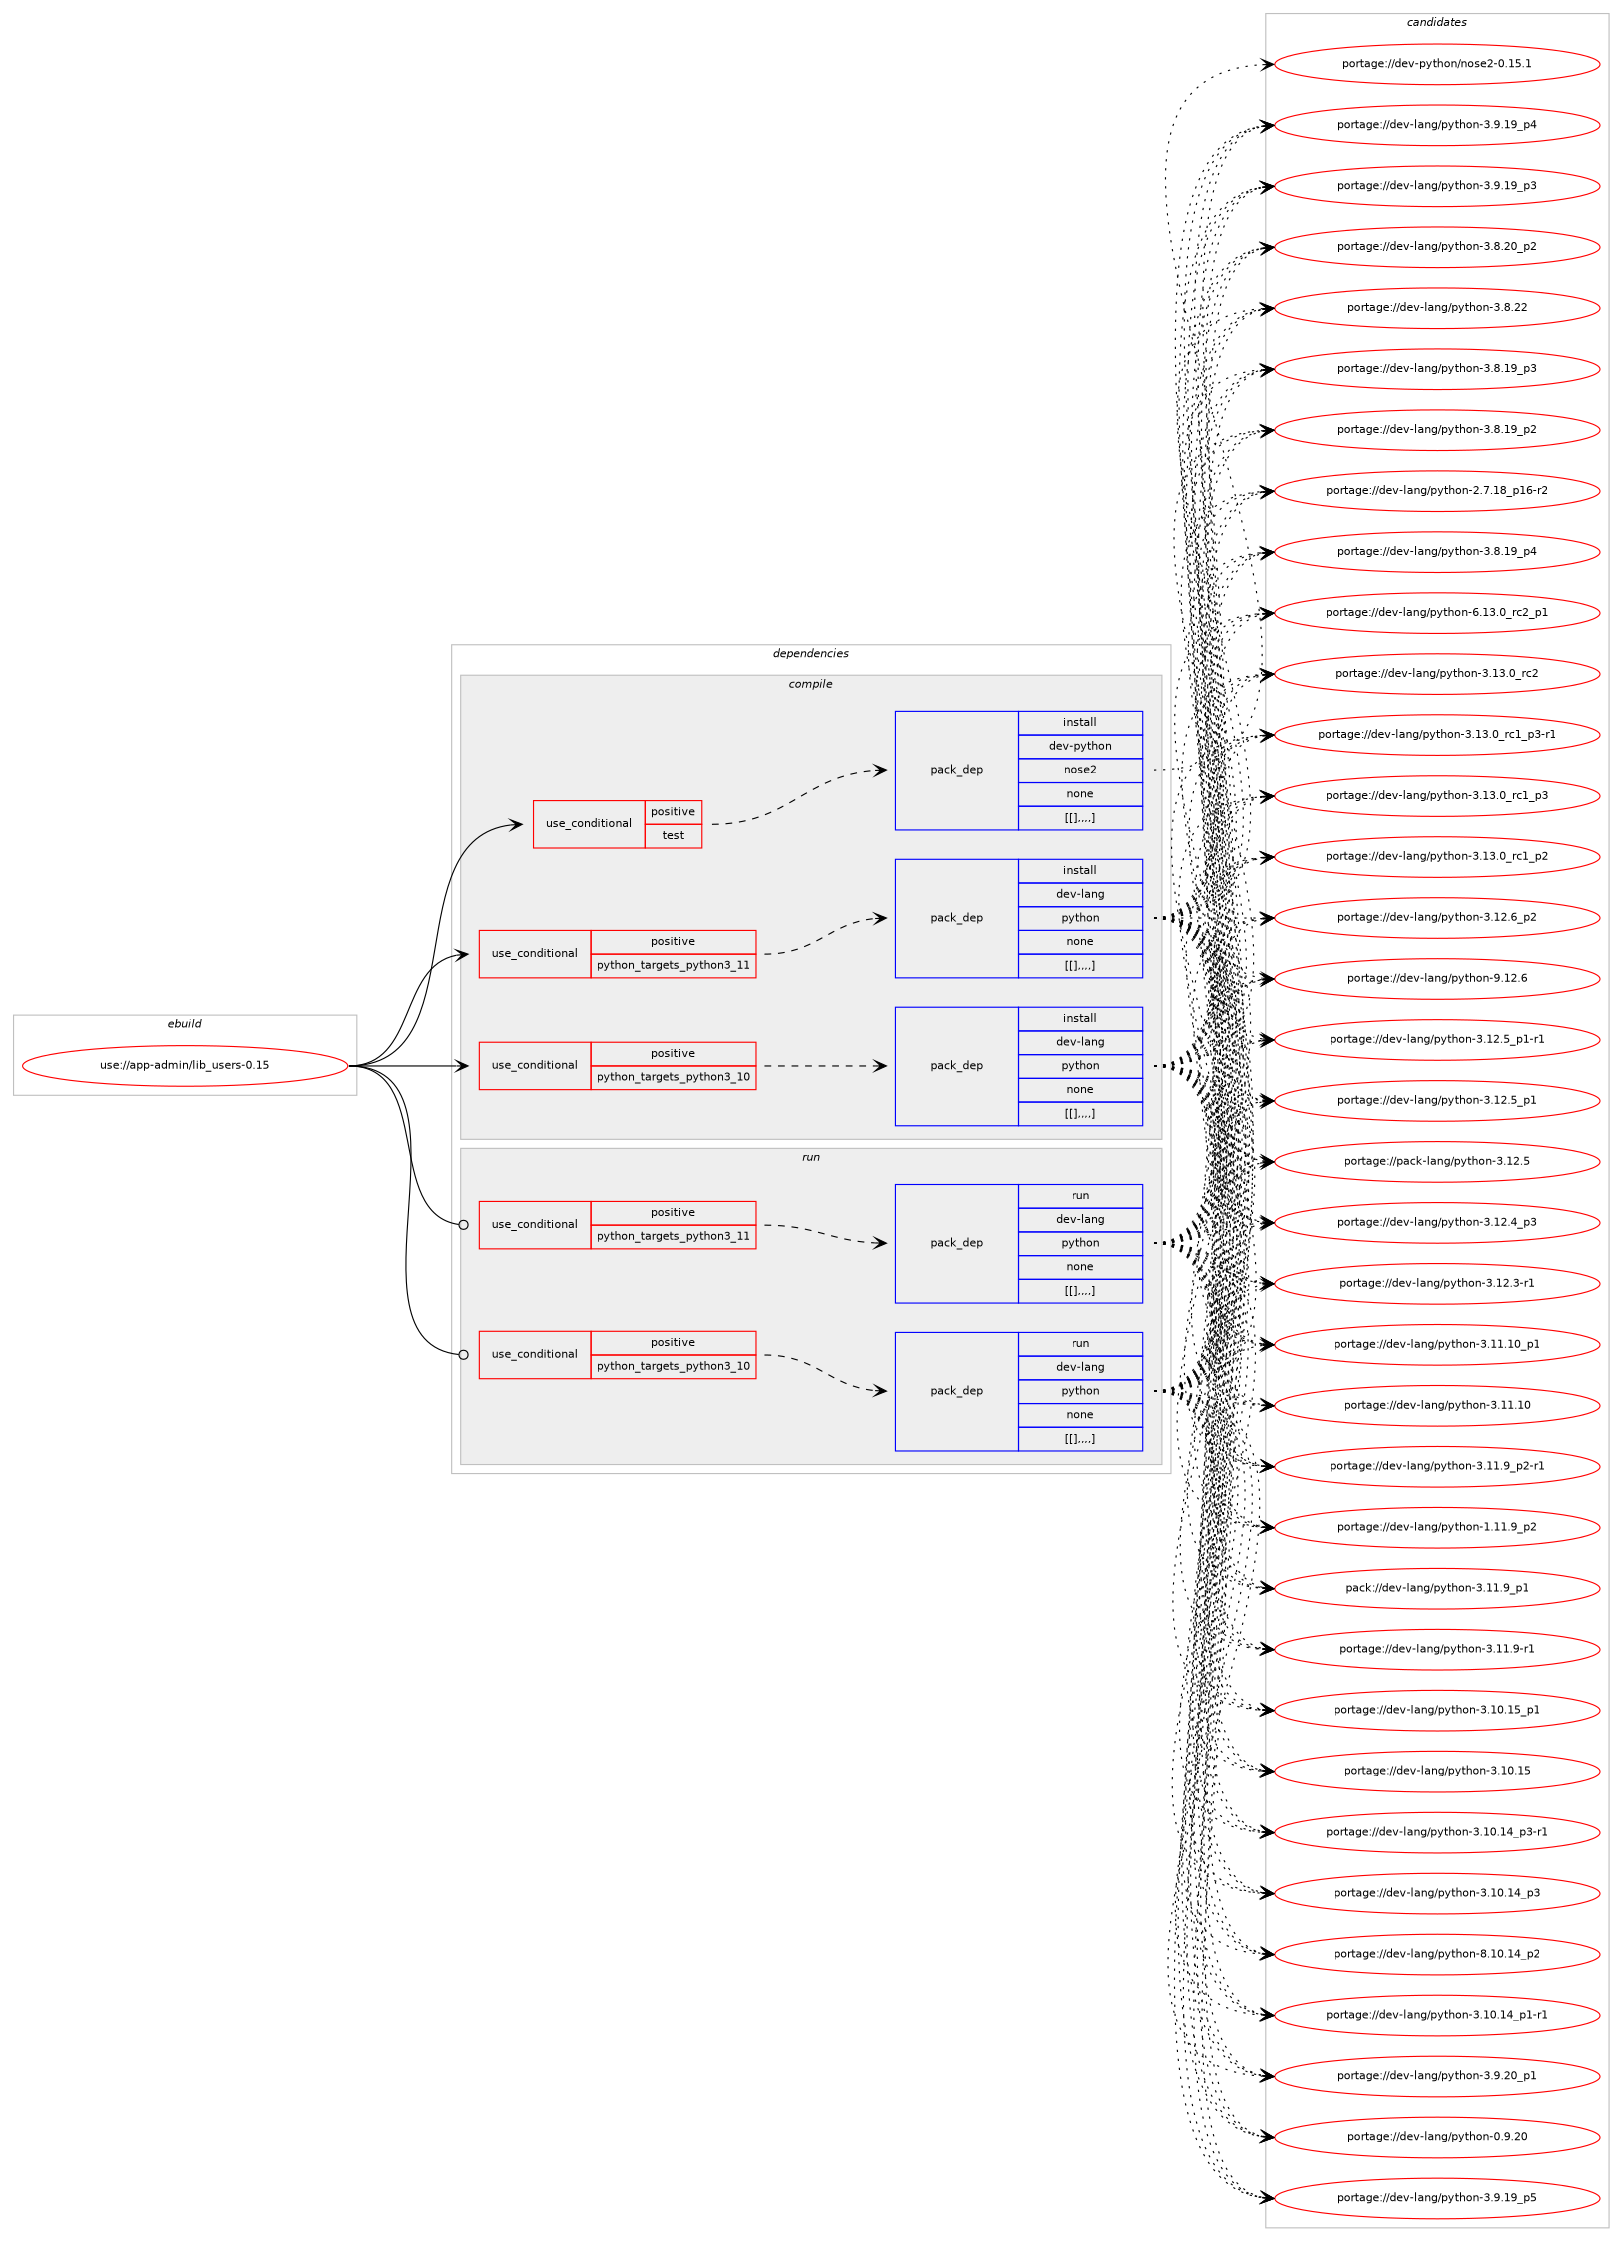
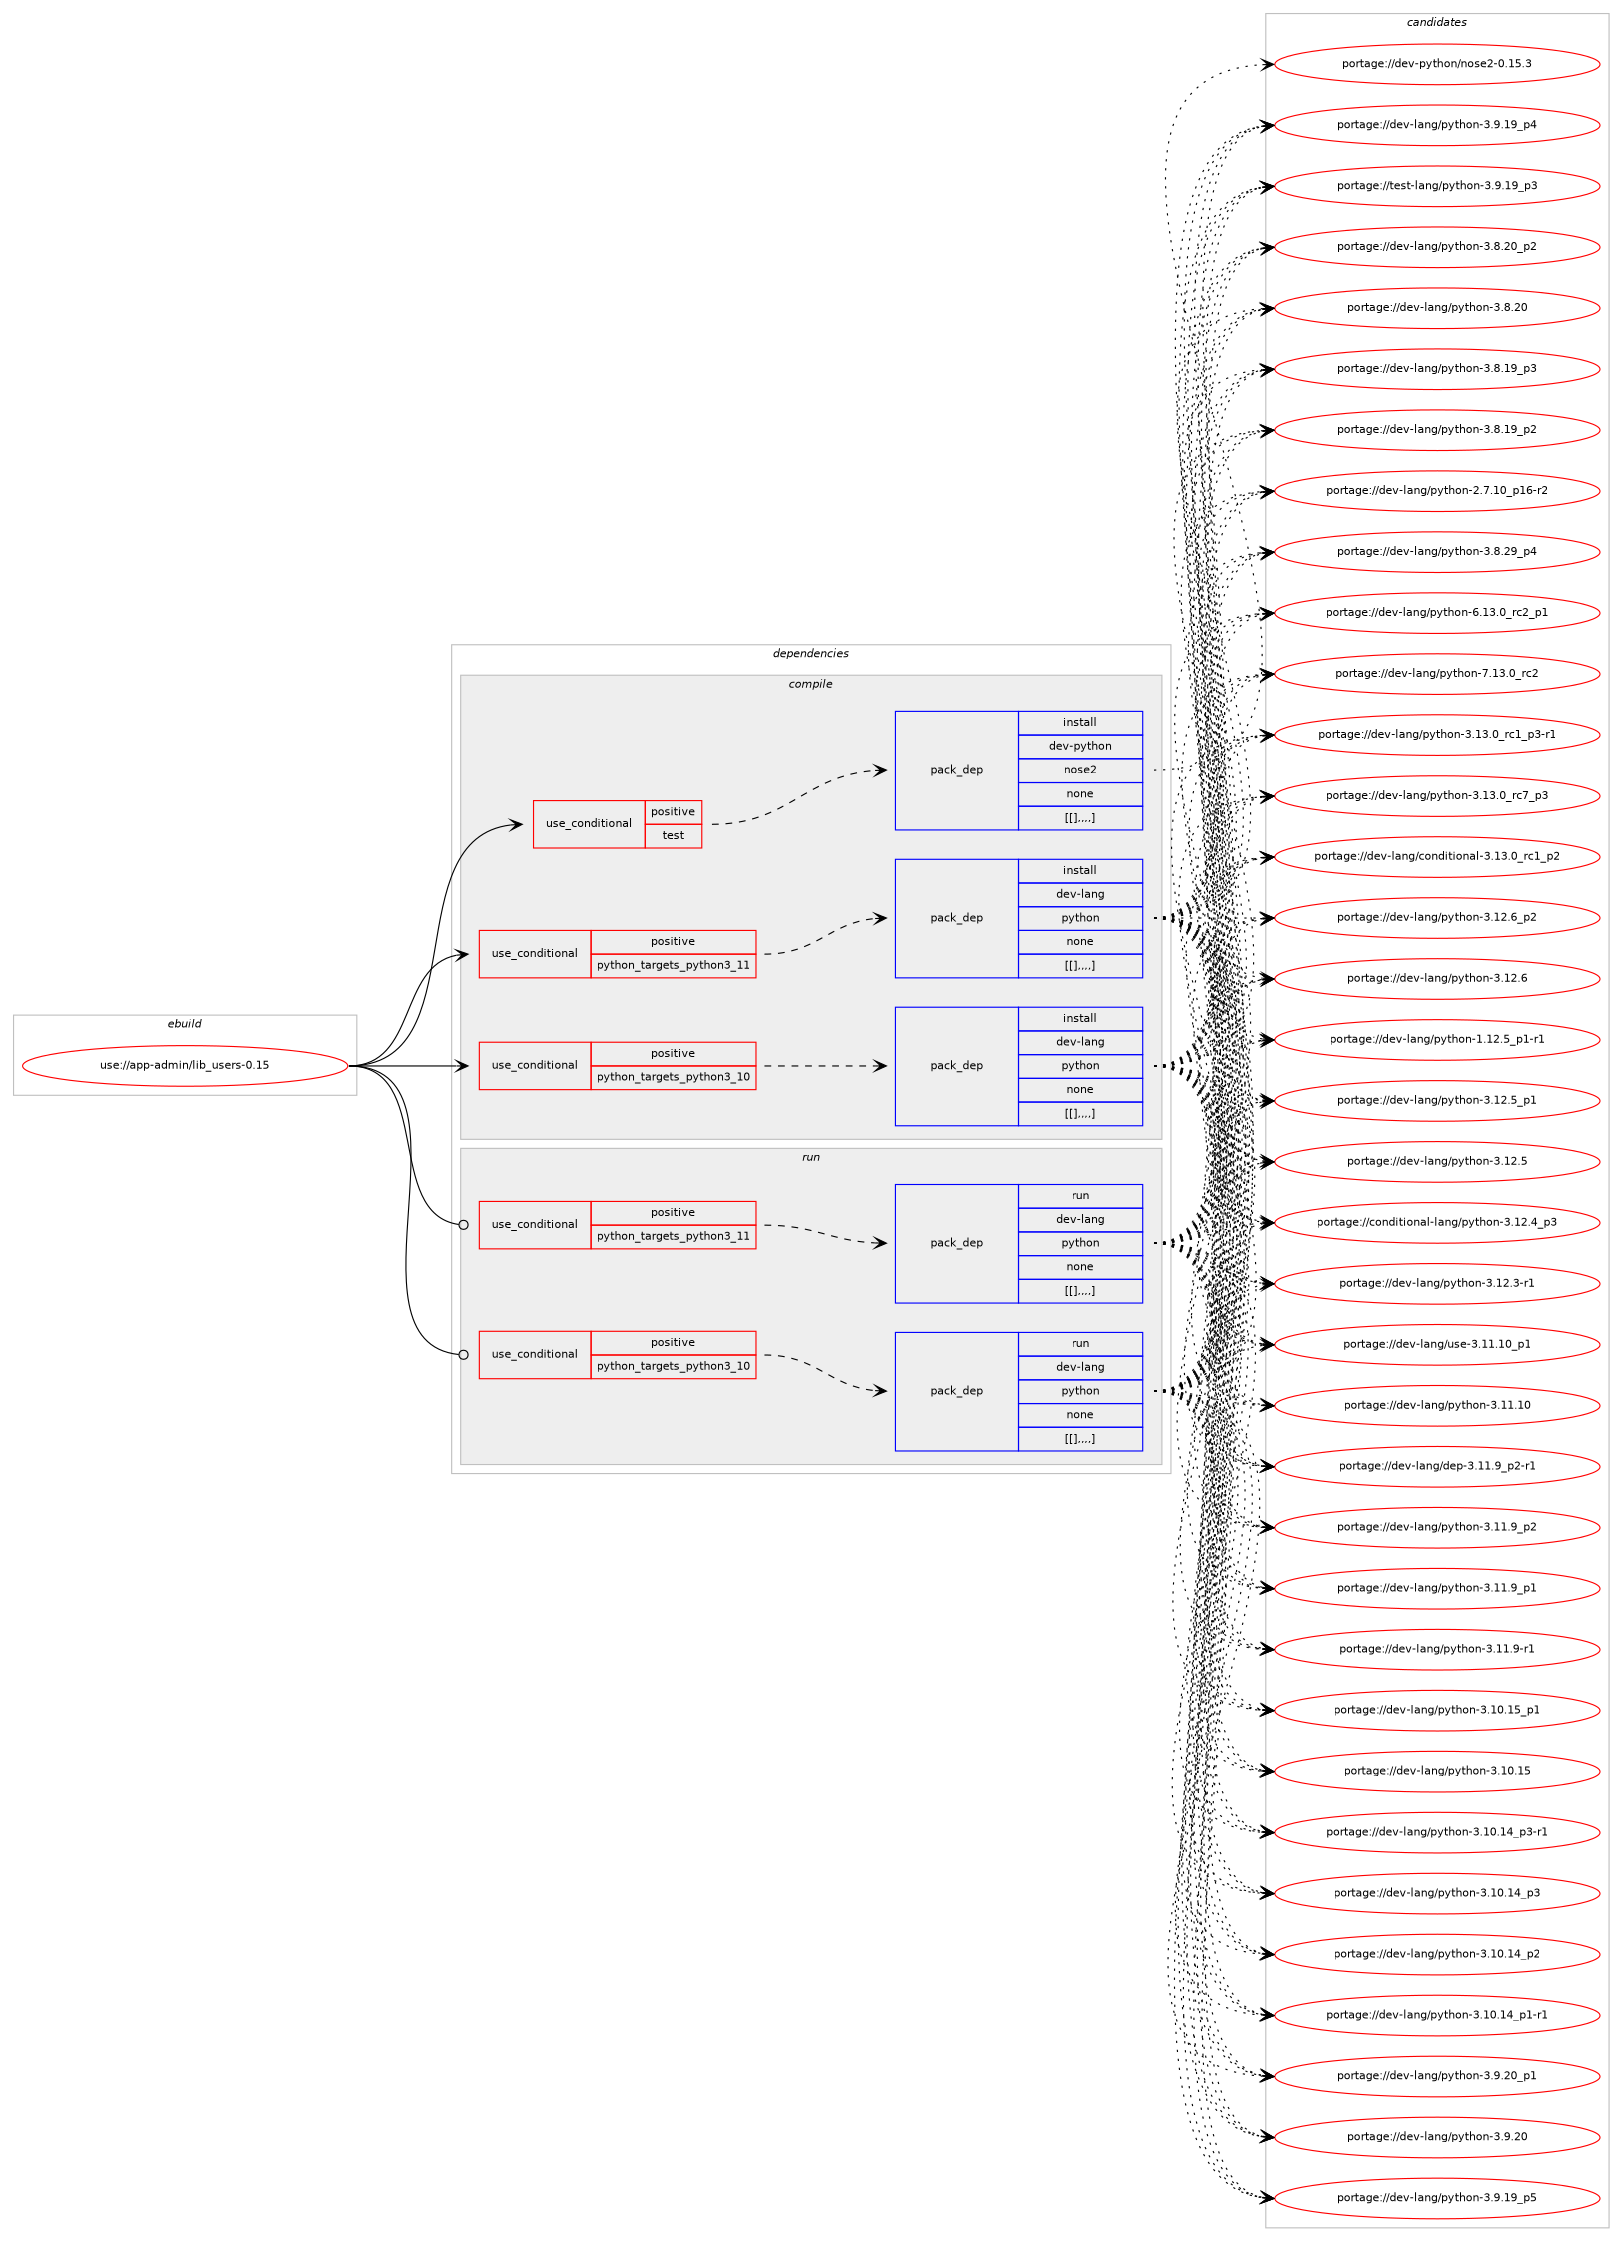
node "portage://dev-python/nose2-0.15.1": label "portage://dev-python/nose2-0.15.1" -> "portage://dev-python/nose2-0.15.3"
node "portage://dev-lang/python-3.9.19_p3": label "portage://dev-lang/python-3.9.19_p3" -> "portage://test-lang/python-3.9.19_p3"
node "portage://dev-lang/python-3.8.22": label "portage://dev-lang/python-3.8.22" -> "portage://dev-lang/python-3.8.20"
node "portage://dev-lang/python-2.7.18_p16-r2": label "portage://dev-lang/python-2.7.18_p16-r2" -> "portage://dev-lang/python-2.7.10_p16-r2"
node "portage://dev-lang/python-3.8.19_p4": label "portage://dev-lang/python-3.8.19_p4" -> "portage://dev-lang/python-3.8.29_p4"
node "portage://dev-lang/python-3.13.0_rc2": label "portage://dev-lang/python-3.13.0_rc2" -> "portage://dev-lang/python-7.13.0_rc2"
node "portage://dev-lang/python-3.13.0_rc1_p3": label "portage://dev-lang/python-3.13.0_rc1_p3" -> "portage://dev-lang/python-3.13.0_rc7_p3"
node "portage://dev-lang/python-3.13.0_rc1_p2": label "portage://dev-lang/python-3.13.0_rc1_p2" -> "portage://dev-lang/conditional-3.13.0_rc1_p2"
node "portage://dev-lang/python-9.12.6": label "portage://dev-lang/python-9.12.6" -> "portage://dev-lang/python-3.12.6"
node "portage://dev-lang/python-3.12.5_p1-r1": label "portage://dev-lang/python-3.12.5_p1-r1" -> "portage://dev-lang/python-1.12.5_p1-r1"
node "portage://pack-lang/python-3.12.5": label "portage://pack-lang/python-3.12.5" -> "portage://dev-lang/python-3.12.5"
node "portage://dev-lang/python-3.12.4_p3": label "portage://dev-lang/python-3.12.4_p3" -> "portage://conditional-lang/python-3.12.4_p3"
node "portage://dev-lang/python-3.11.10_p1": label "portage://dev-lang/python-3.11.10_p1" -> "portage://dev-lang/use-3.11.10_p1"
node "portage://dev-lang/python-3.11.9_p2-r1": label "portage://dev-lang/python-3.11.9_p2-r1" -> "portage://dev-lang/dep-3.11.9_p2-r1"
node "portage://dev-lang/python-1.11.9_p2": label "portage://dev-lang/python-1.11.9_p2" -> "portage://dev-lang/python-3.11.9_p2"
node "pack://dev-lang/python-3.11.9_p1": label "pack://dev-lang/python-3.11.9_p1" -> "portage://dev-lang/python-3.11.9_p1"
node "portage://dev-lang/python-8.10.14_p2": label "portage://dev-lang/python-8.10.14_p2" -> "portage://dev-lang/python-3.10.14_p2"
node "portage://dev-lang/python-0.9.20": label "portage://dev-lang/python-0.9.20" -> "portage://dev-lang/python-3.9.20"
